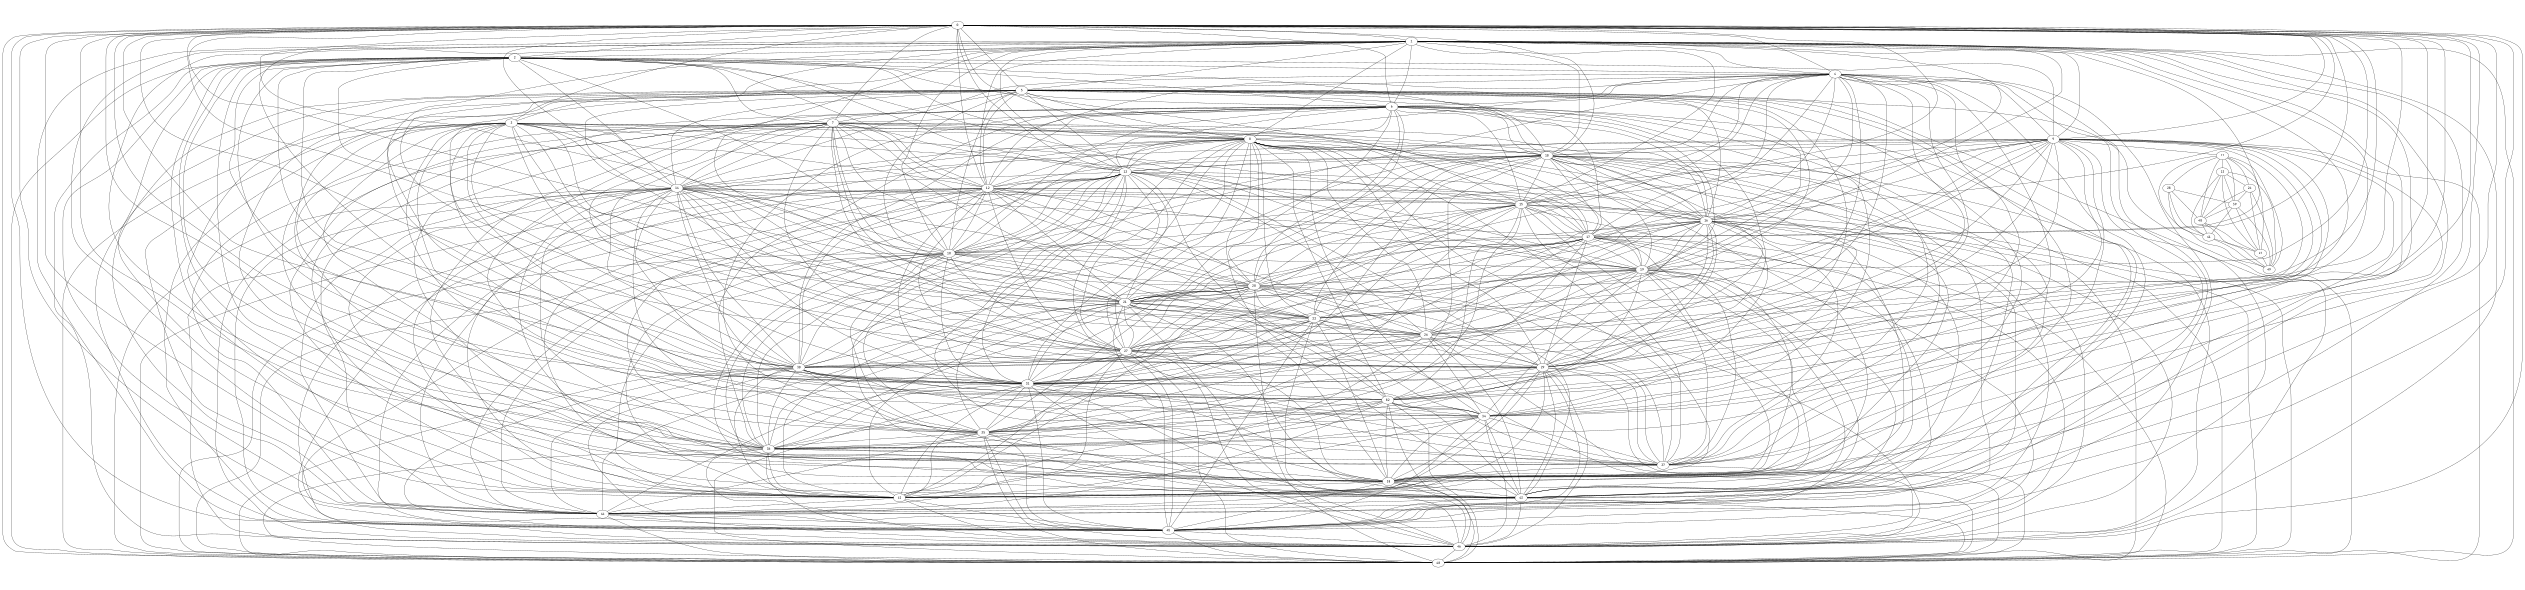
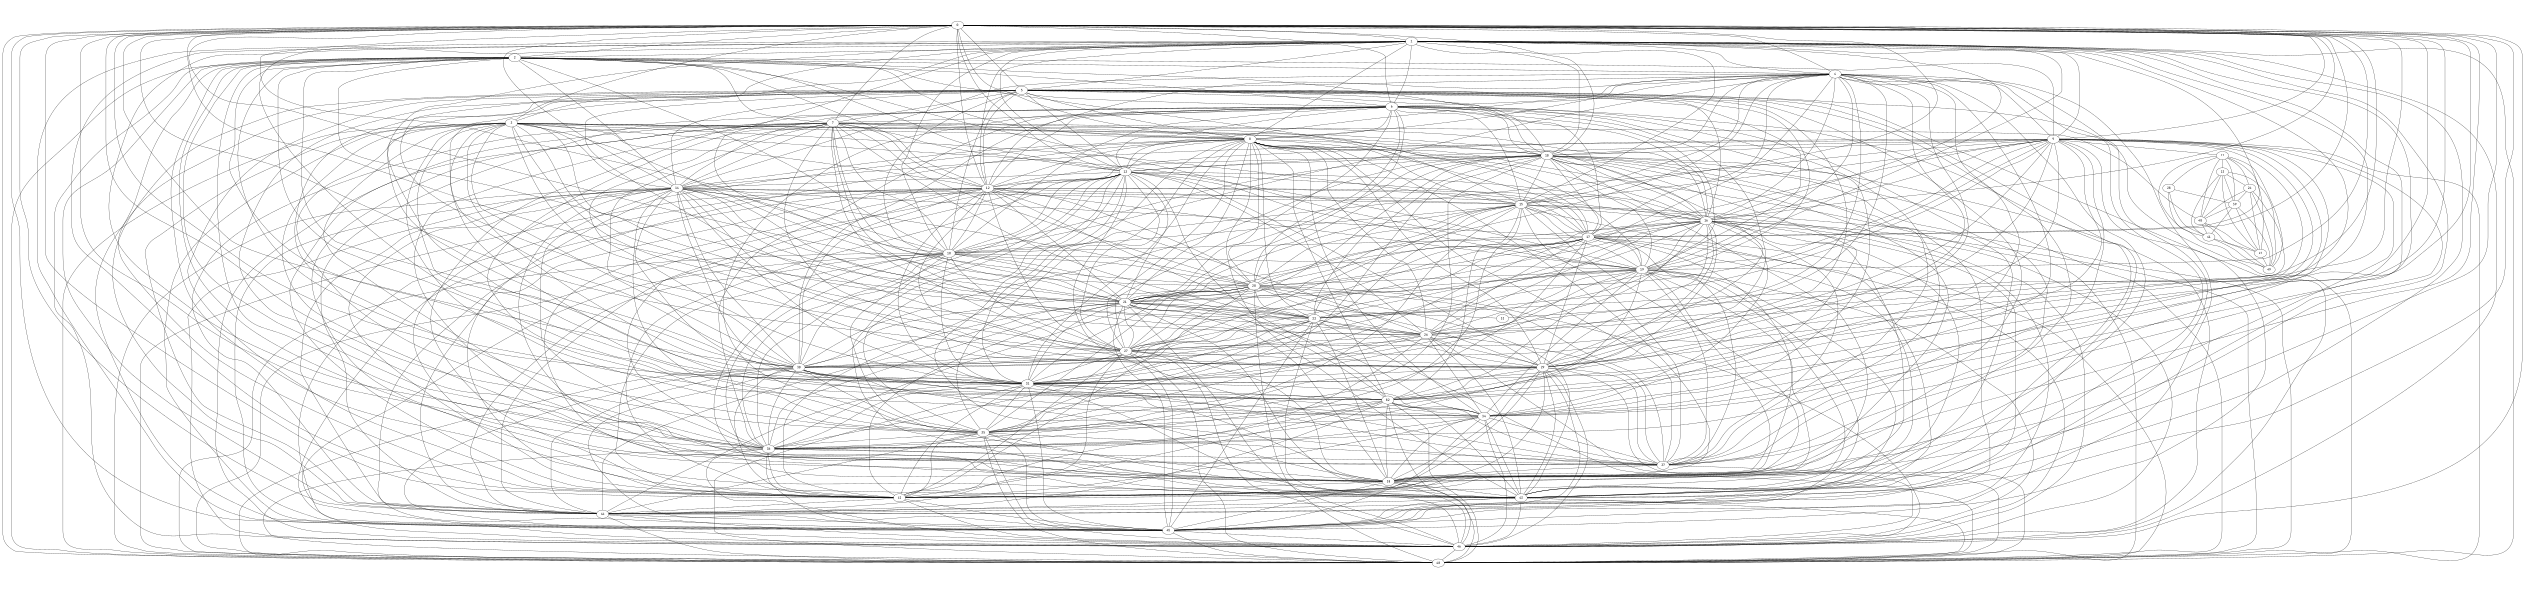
edge "8" -- "18": now "8" -- "4"
edge "28" -- "40": now "3" -- "40"
node "33": added
edge "31" -- "46": now "31" -- "82"
